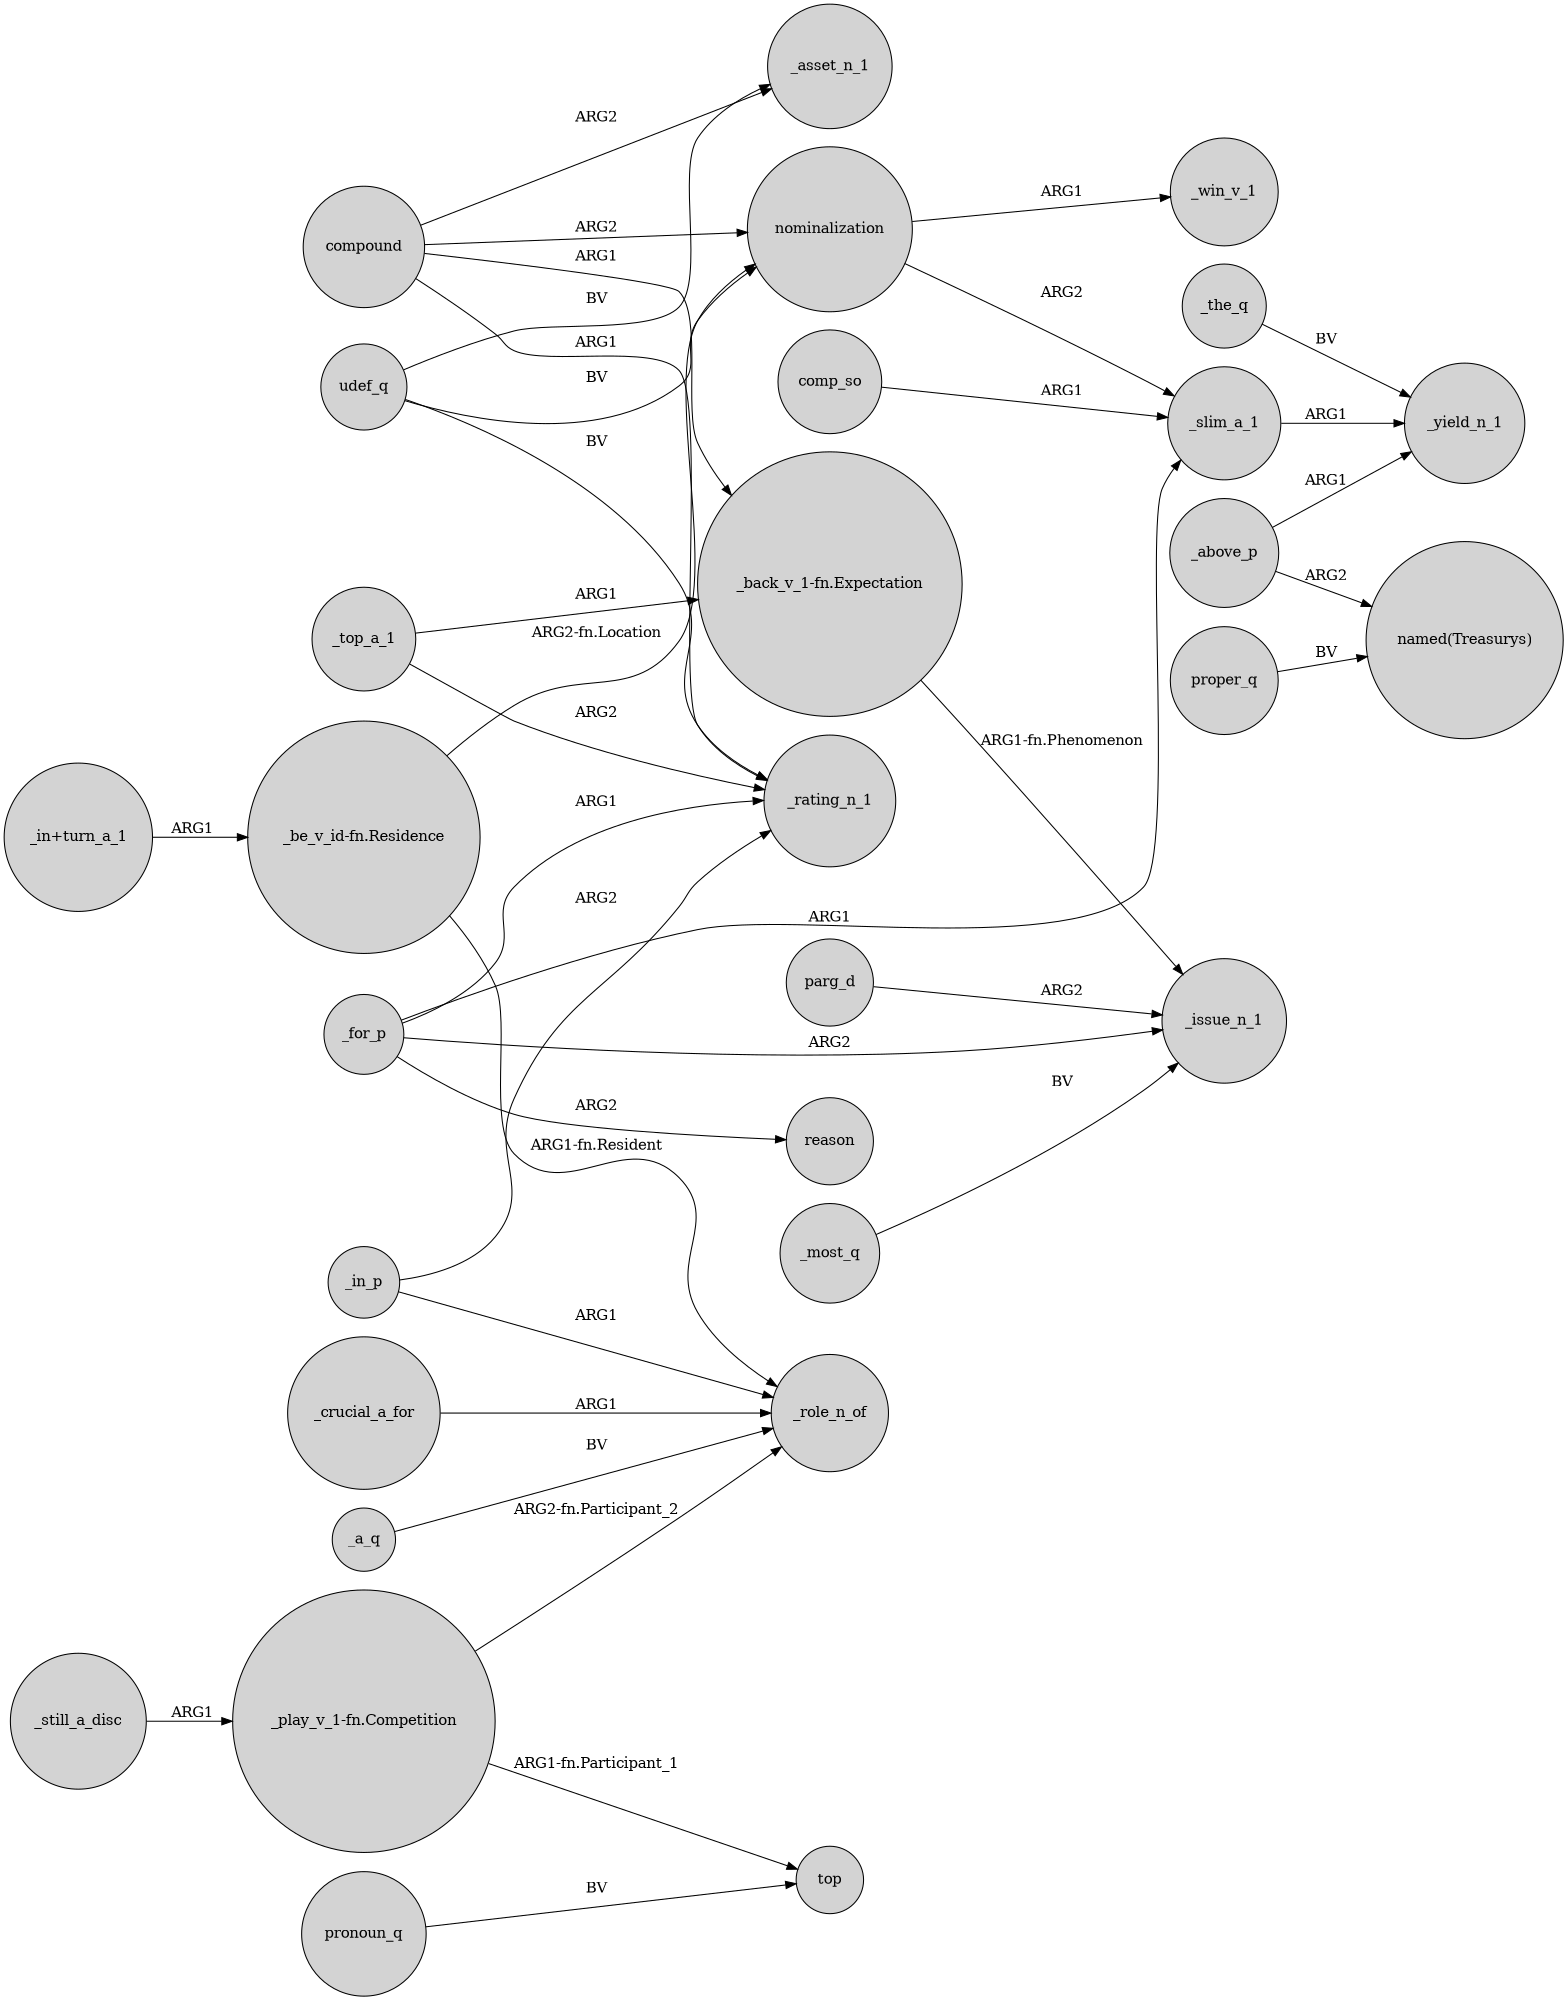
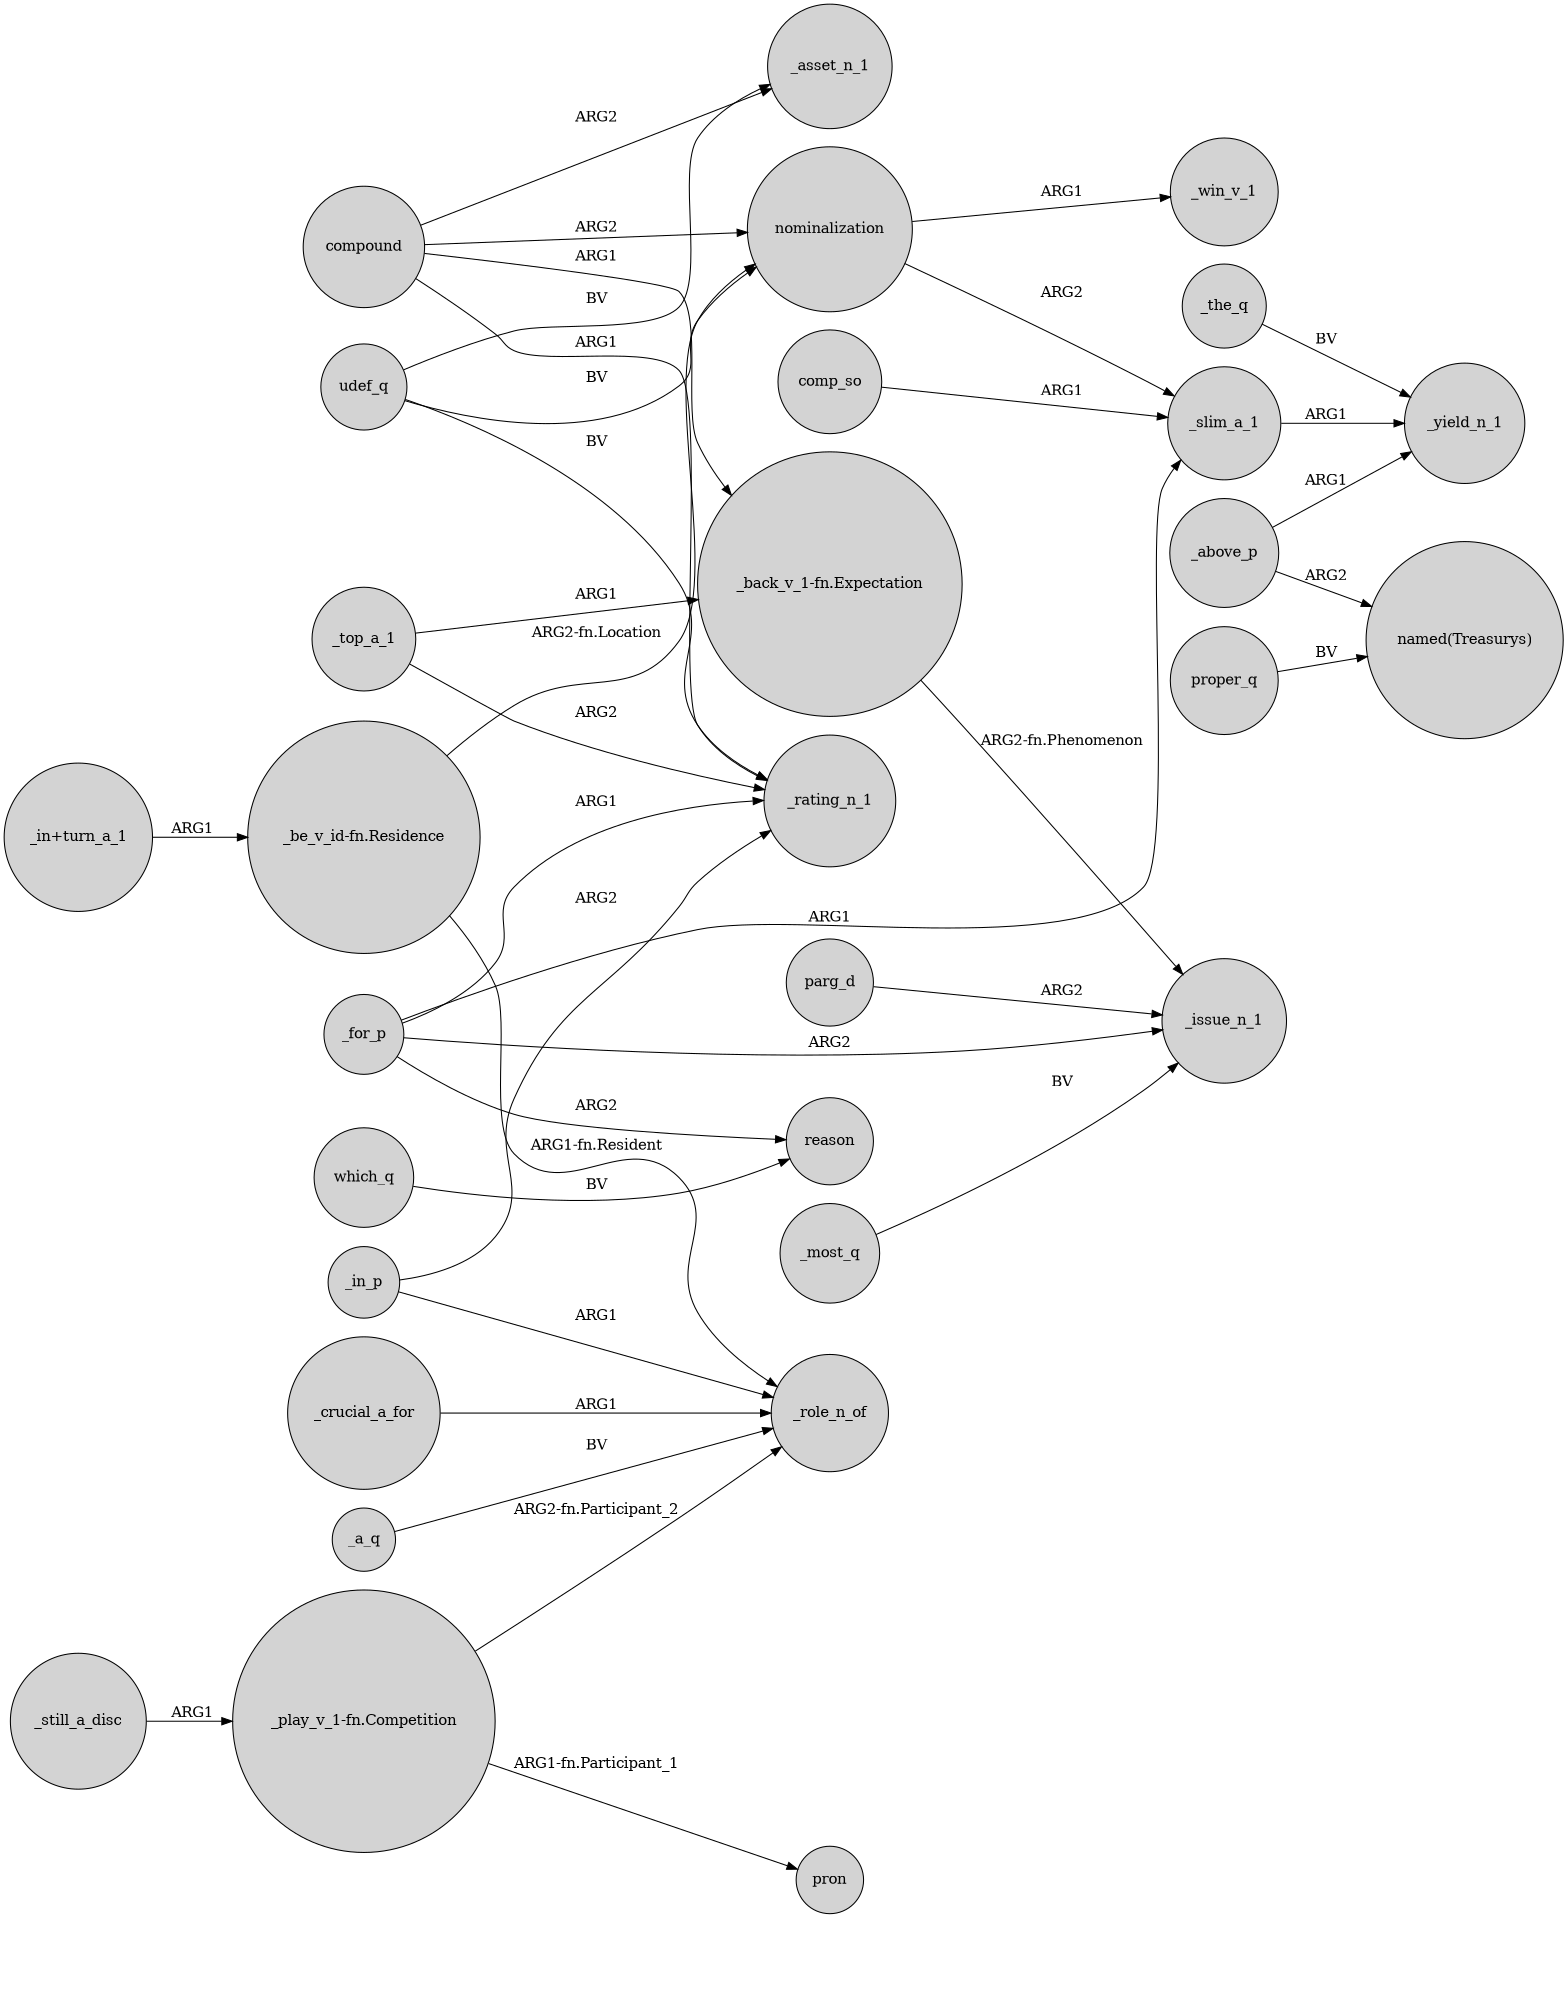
edge "_back_v_1-fn.Expectation" -> "_issue_n_1": label "ARG1-fn.Phenomenon" -> "ARG2-fn.Phenomenon"
node "which_q": added
node "top": label "top" -> "pron"
node "pronoun_q": removed
